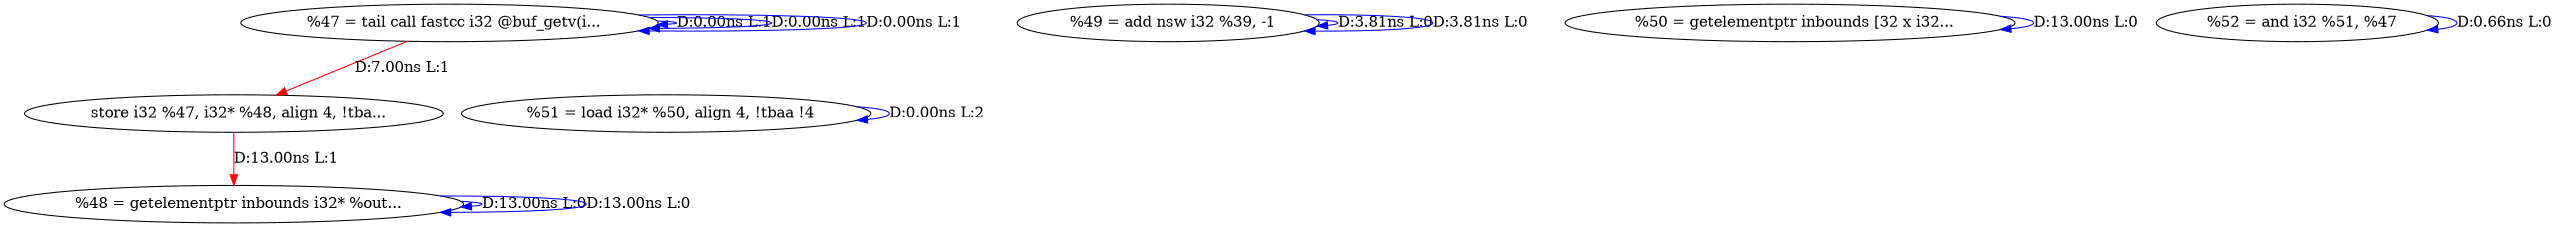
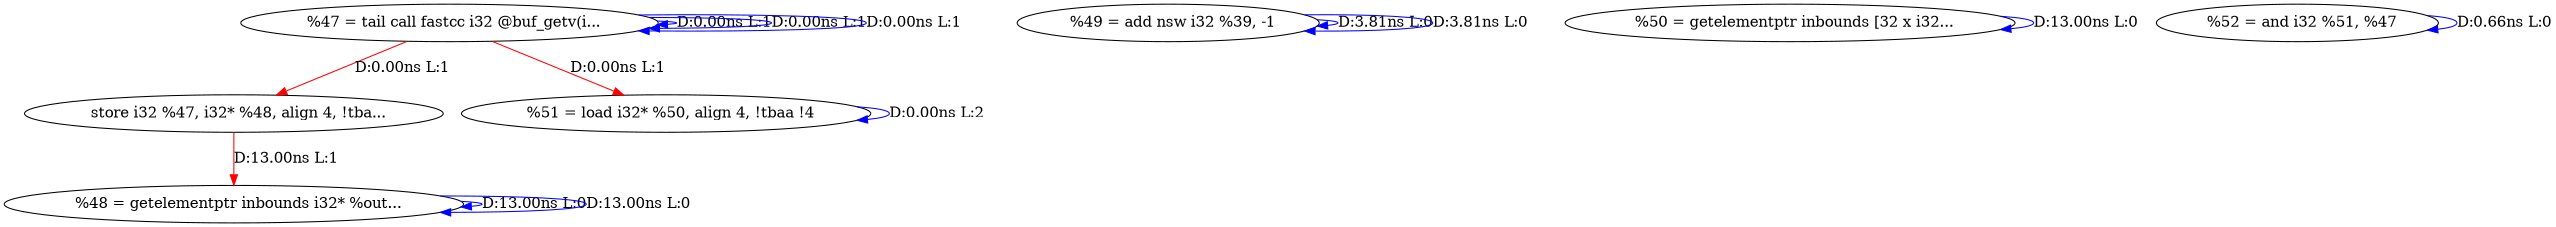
edge "%47 = tail call fastcc i32 @buf_getv(i..." -> "%51 = load i32* %50, align 4, !tbaa !4": added, label "D:0.00ns L:1"
edge "%47 = tail call fastcc i32 @buf_getv(i..." -> "store i32 %47, i32* %48, align 4, !tba...": label "D:7.00ns L:1" -> "D:0.00ns L:1"
